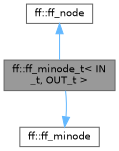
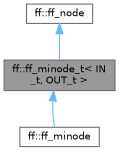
edge "ff::ff_minode_t< IN _t, OUT_t >" -> "ff::ff_minode": reversed
